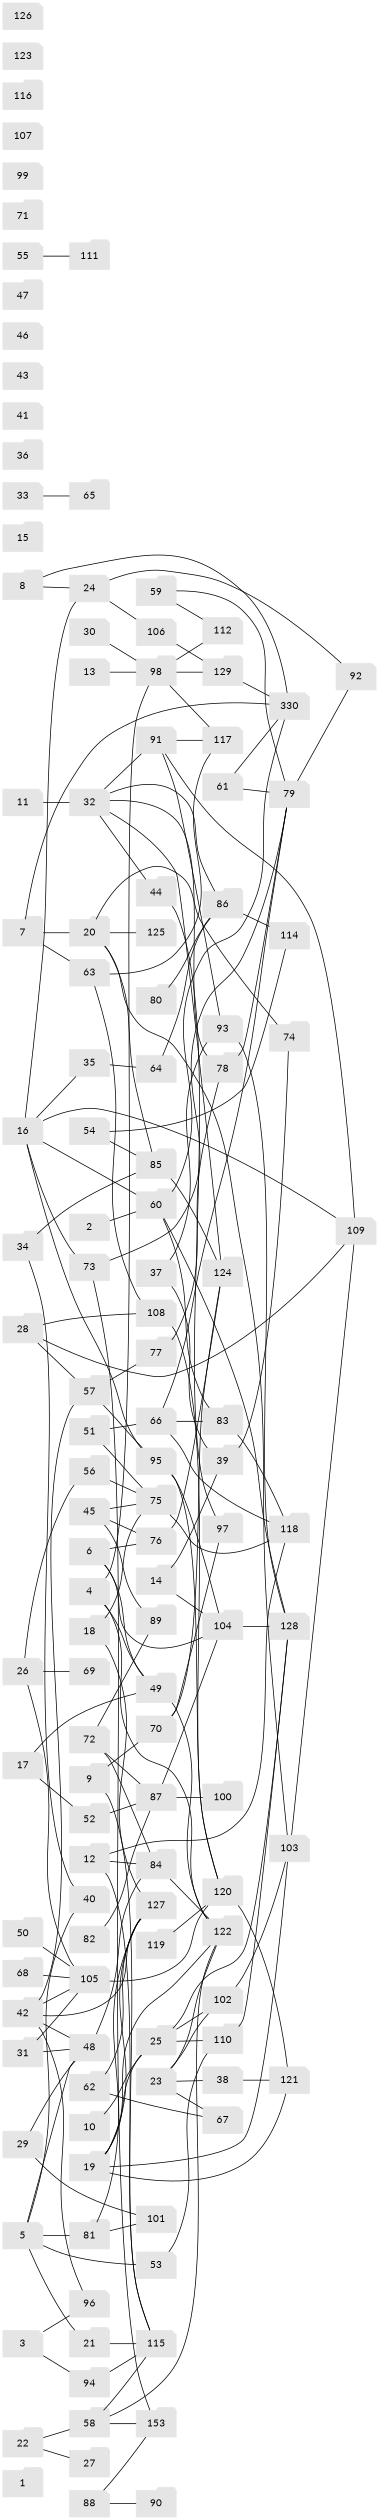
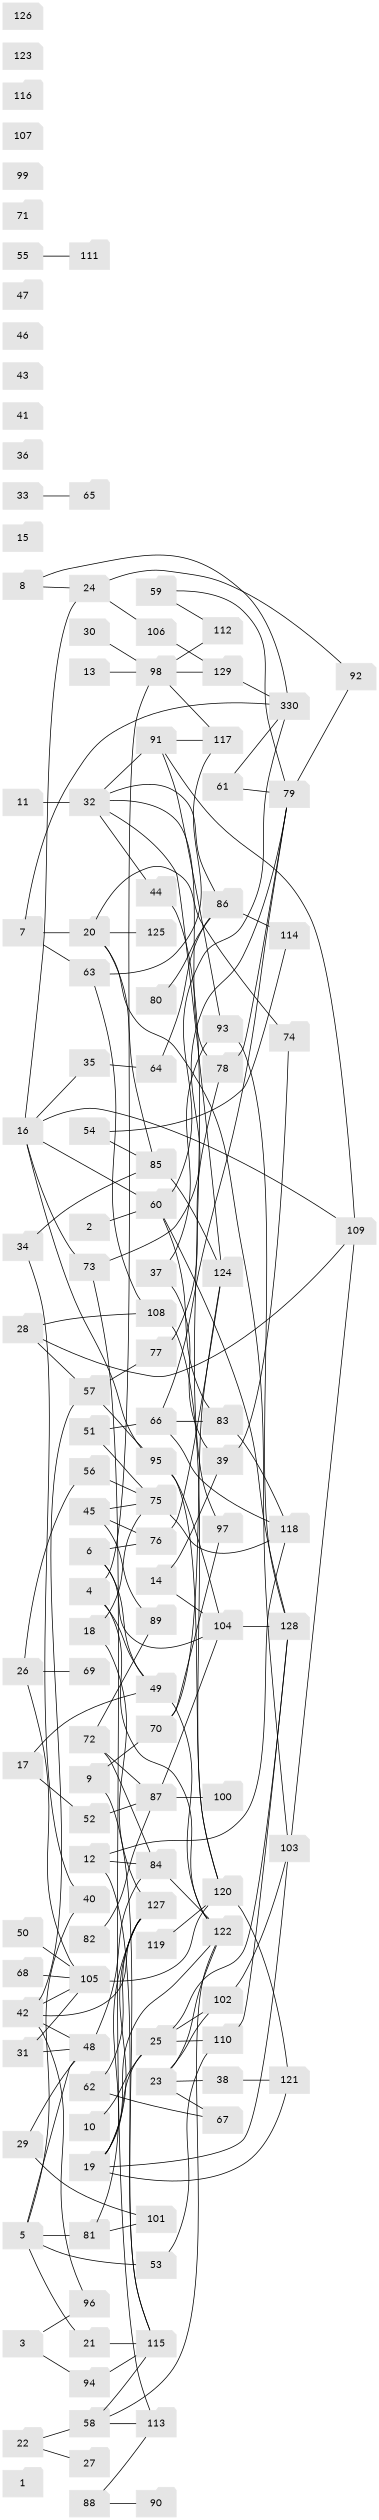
node "153": label "153" -> "113"
